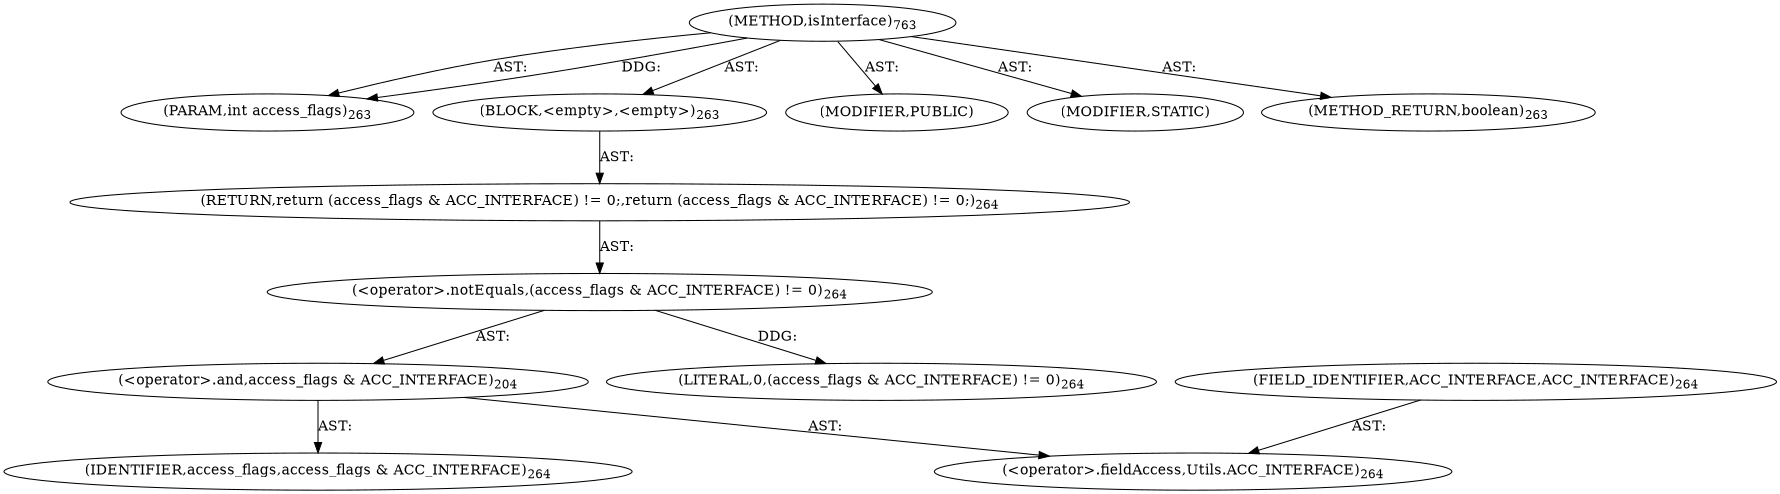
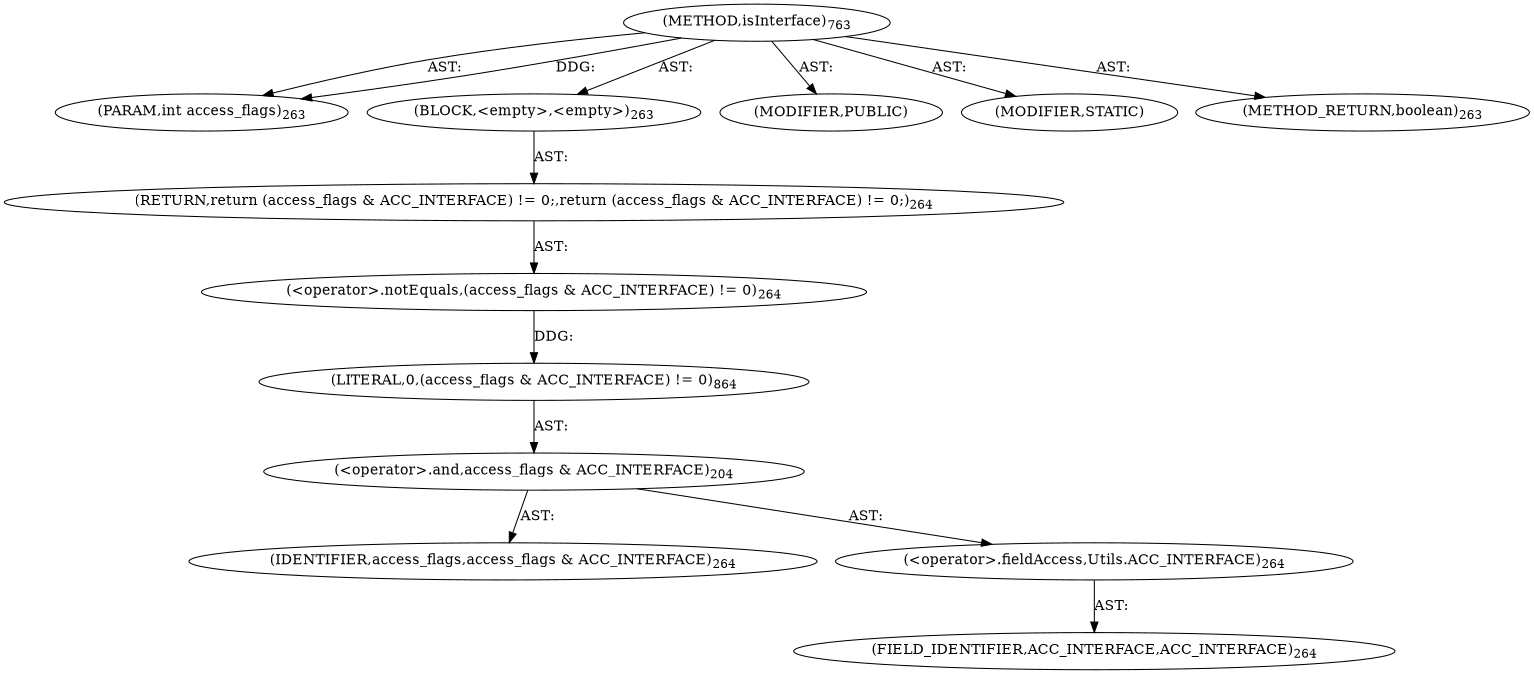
edge "(<operator>.notEquals,(access_flags & ACC_INTERFACE) != 0)" -> "(<operator>.and,access_flags & ACC_INTERFACE)": now "(LITERAL,0,(access_flags & ACC_INTERFACE) != 0)" -> "(<operator>.and,access_flags & ACC_INTERFACE)"
node "(LITERAL,0,(access_flags & ACC_INTERFACE) != 0)": text "264" -> "864"
edge "(FIELD_IDENTIFIER,ACC_INTERFACE,ACC_INTERFACE)" -> "(<operator>.fieldAccess,Utils.ACC_INTERFACE)": reversed
